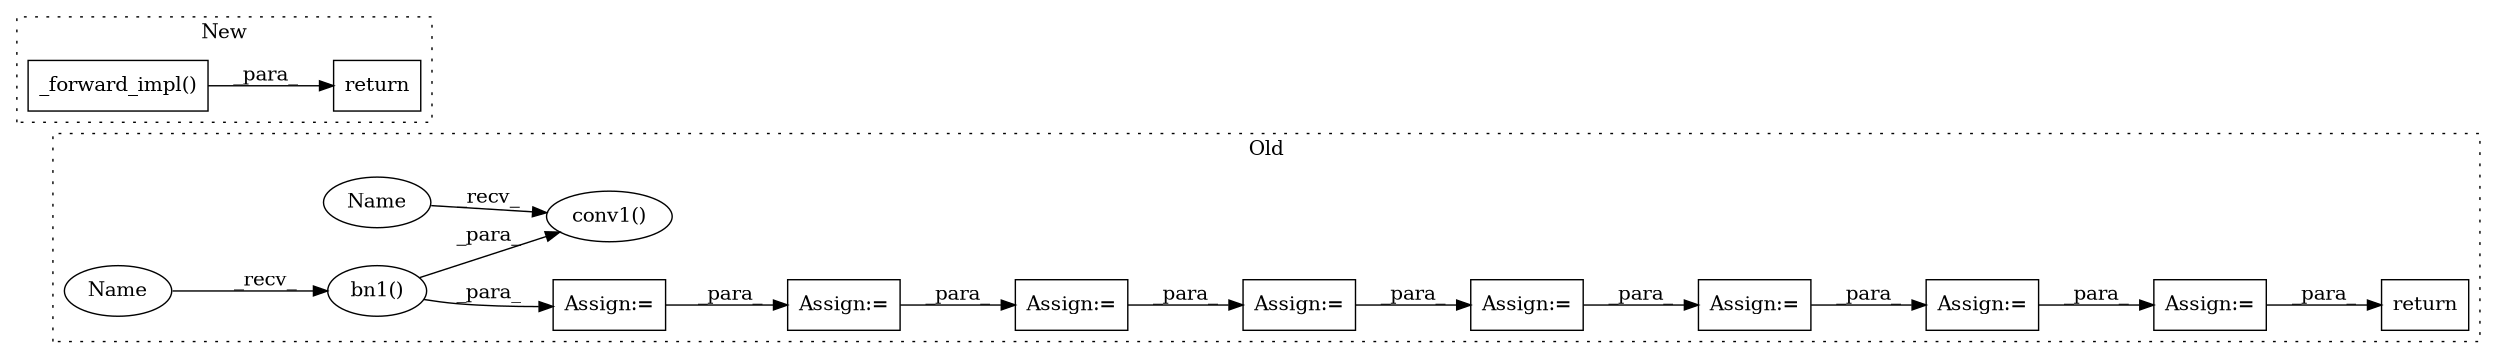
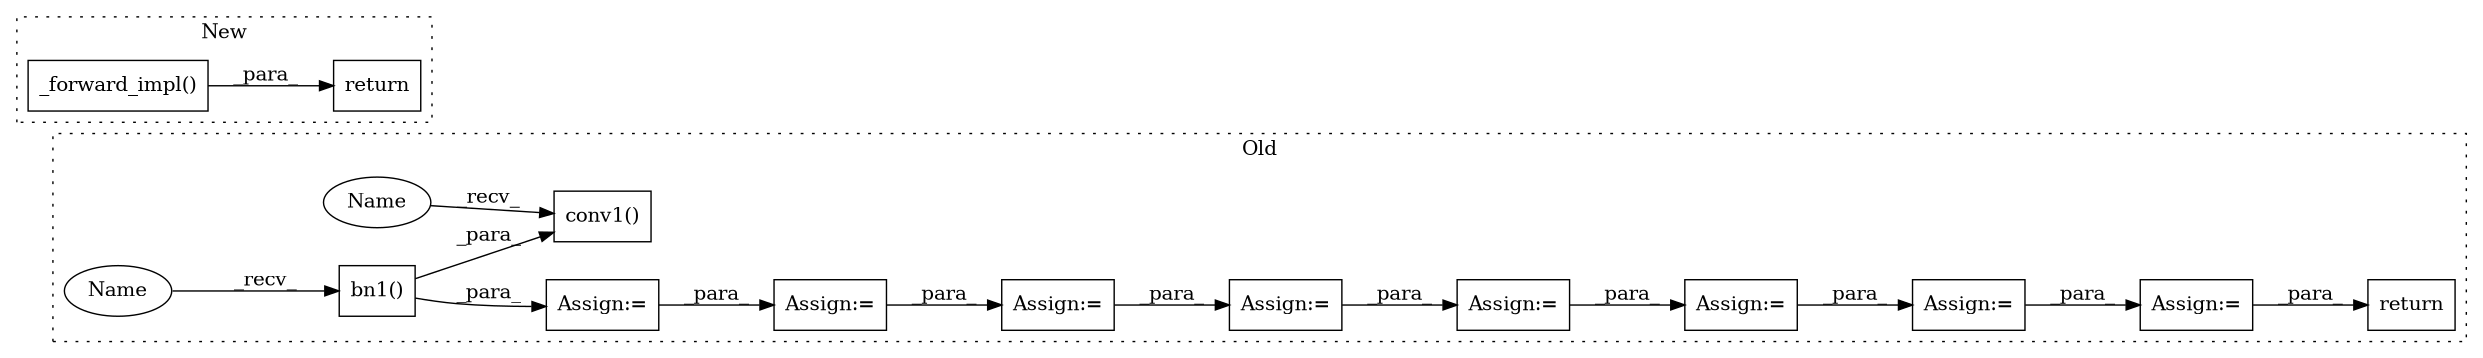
node "conv1()": shape ellipse -> box
node "bn1()": shape ellipse -> box
